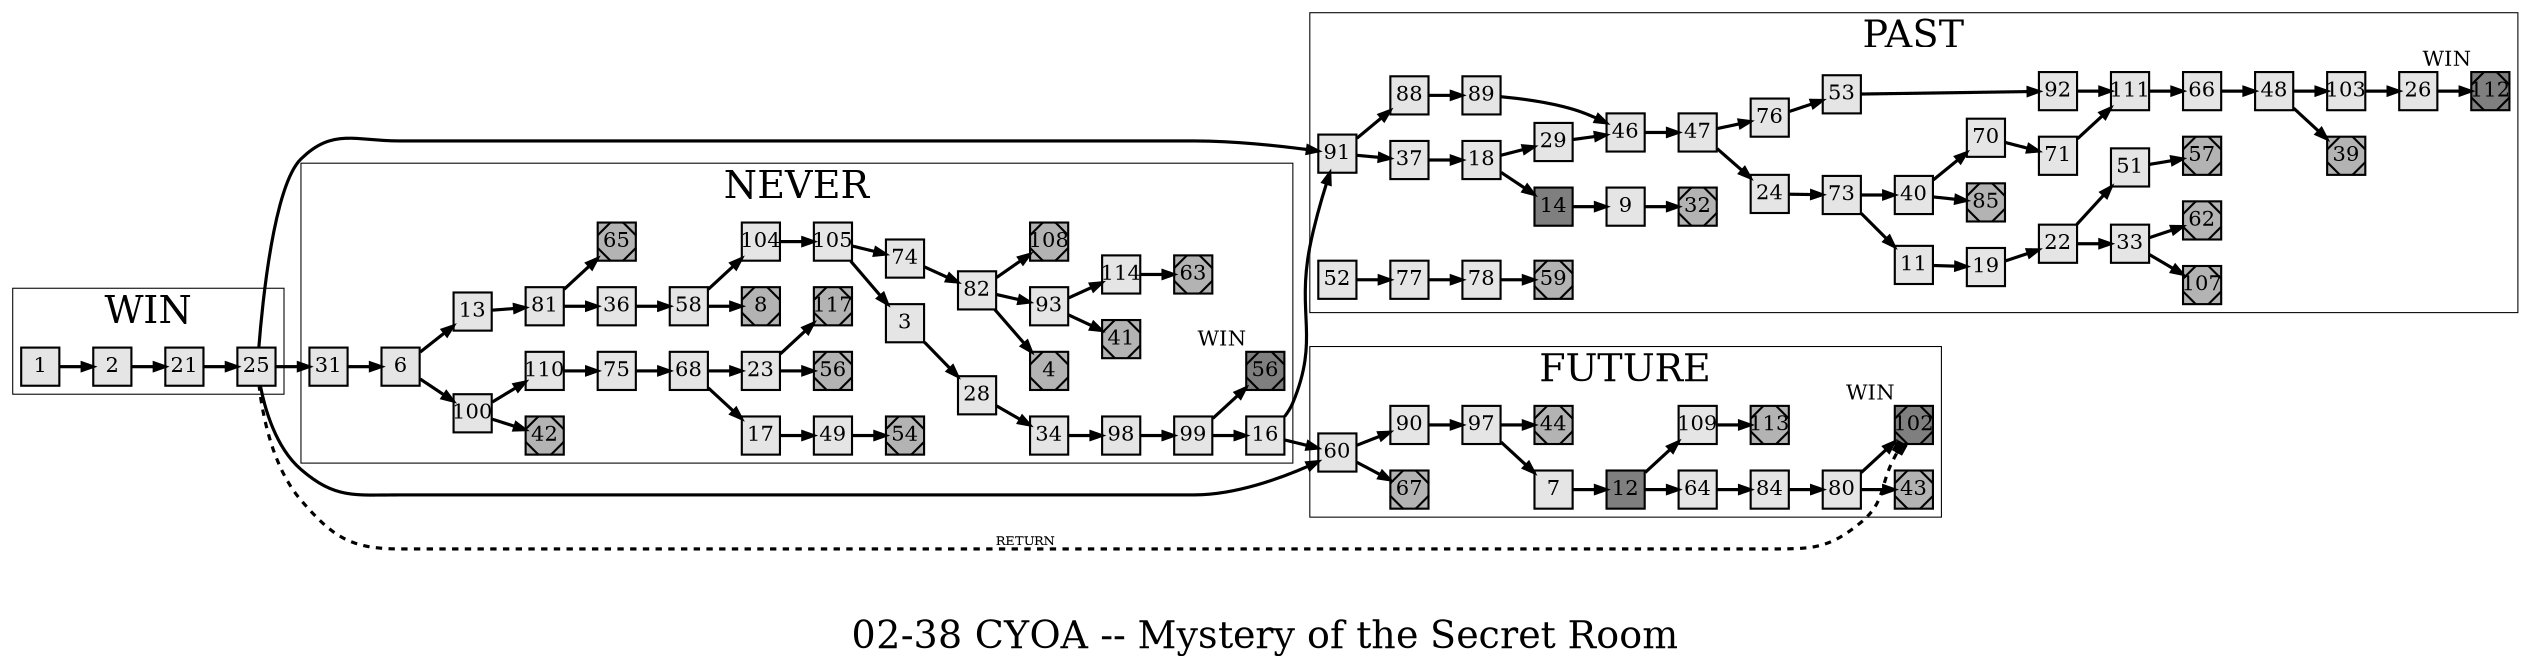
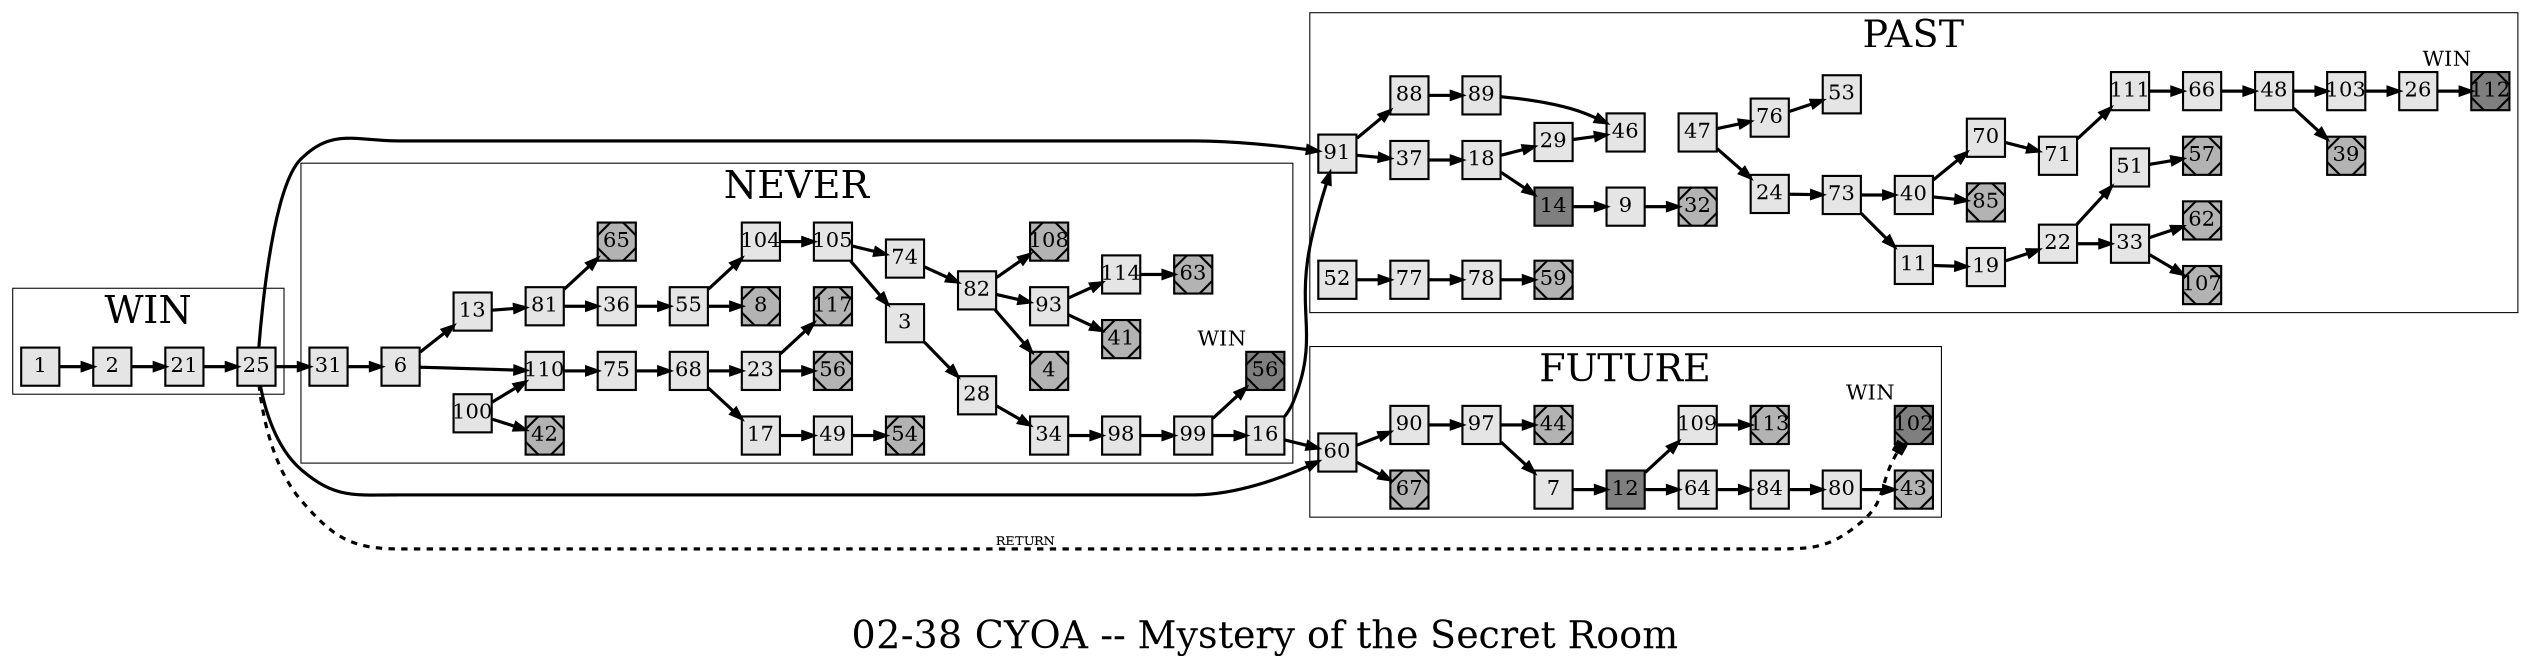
node "92": removed
edge "46" -> "47": removed
node "58": label "58" -> "55"
edge "6" -> "100": now "6" -> "110"
edge "80" -> "102 WIN": removed
